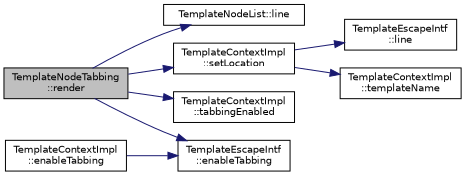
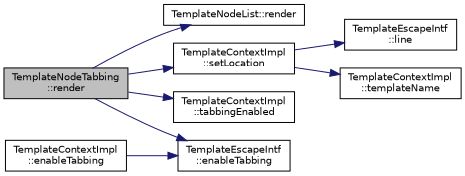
node "TemplateNodeList::line": label "TemplateNodeList::line" -> "TemplateNodeList::render"
